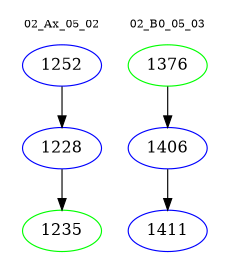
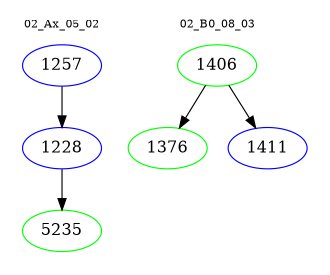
cluster "02_B0_05_03": label "02_B0_05_03" -> "02_B0_08_03"
node "1252": label "1252" -> "1257"
edge "1376" -> "1406": reversed
node "1406": color blue -> green
node "1235": label "1235" -> "5235"
